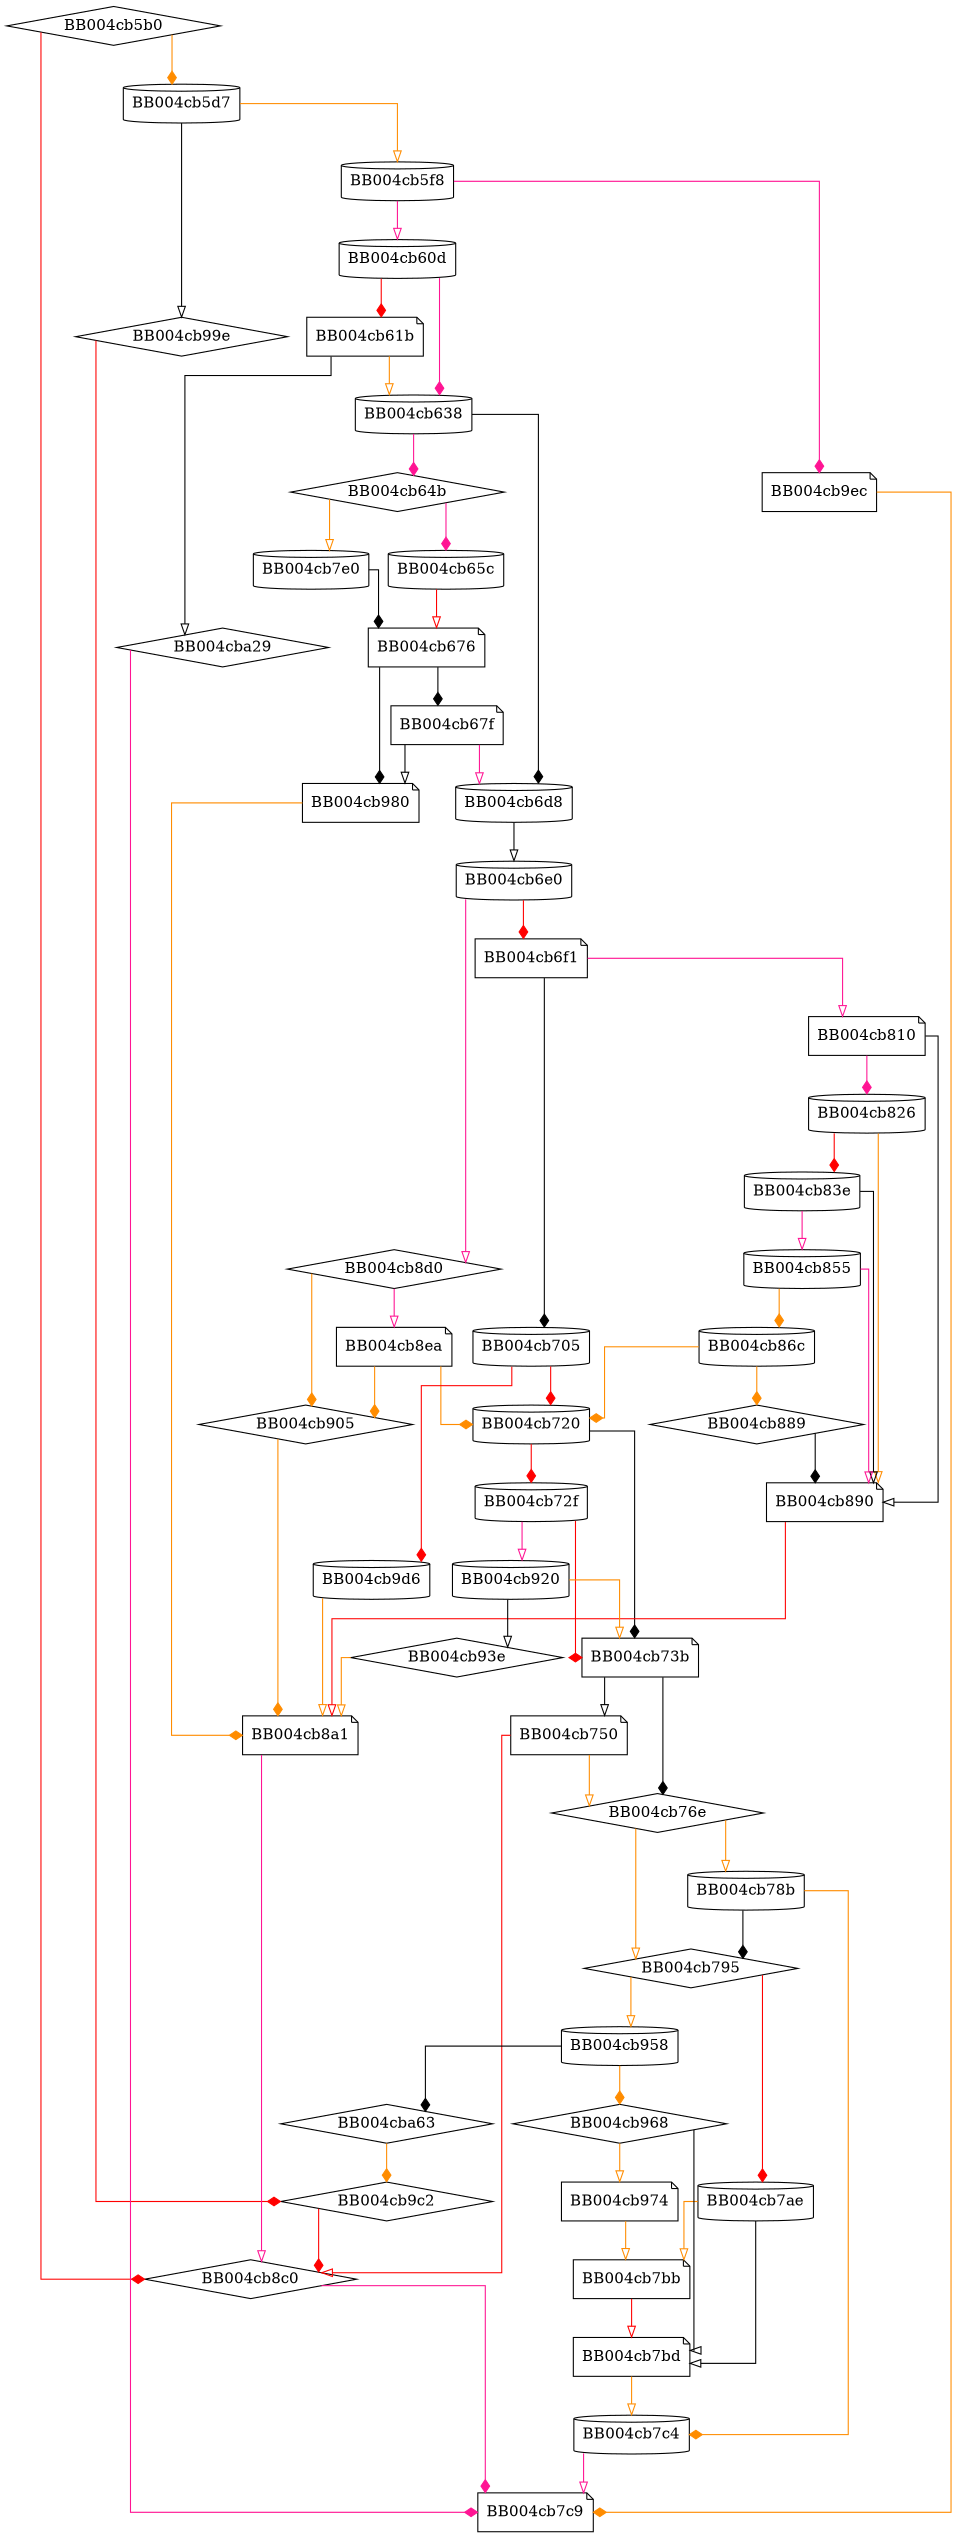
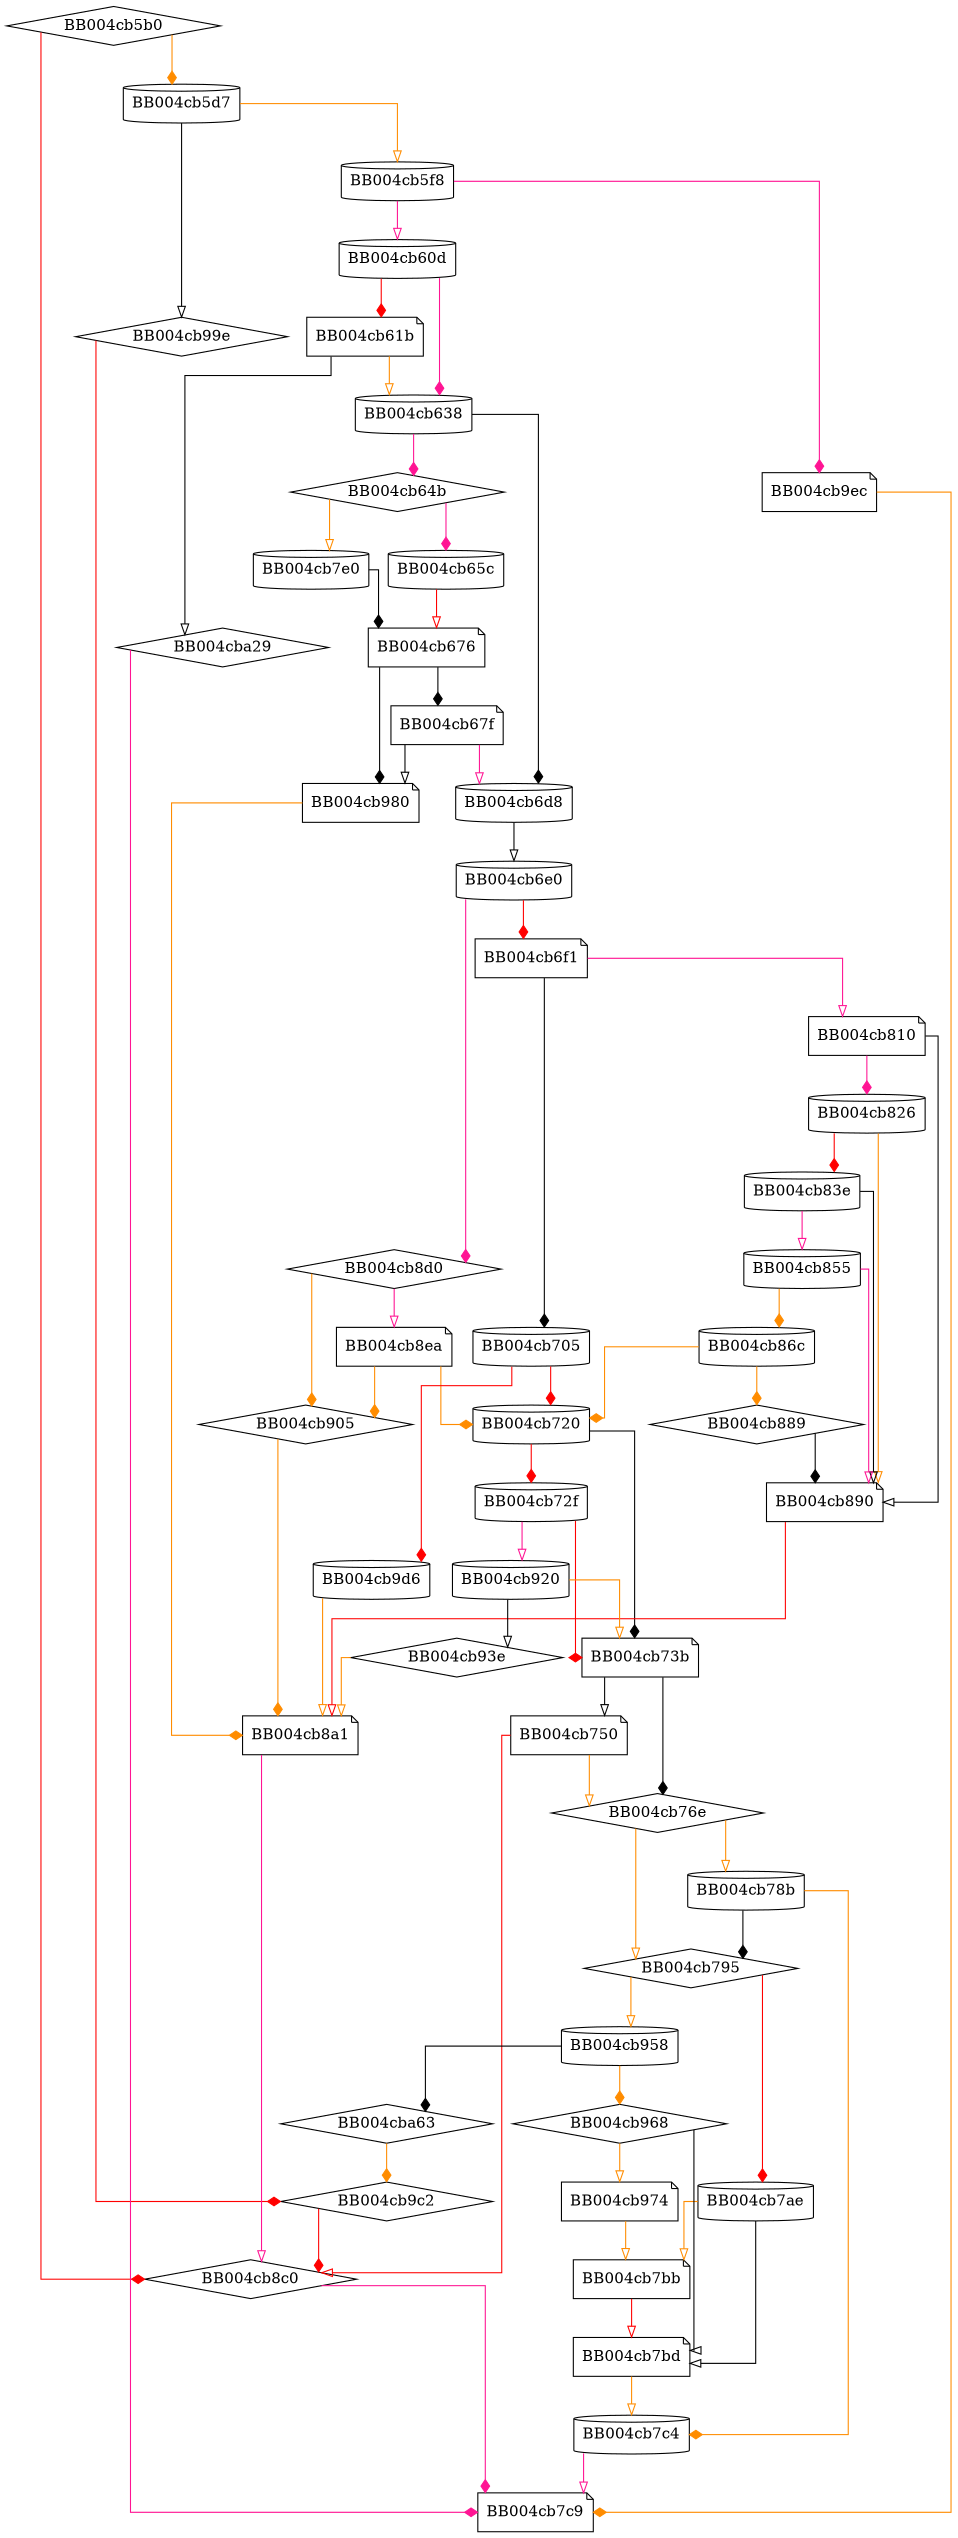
edge "BB004cb6e0" -> "BB004cb8d0": arrowhead onormal -> diamond
